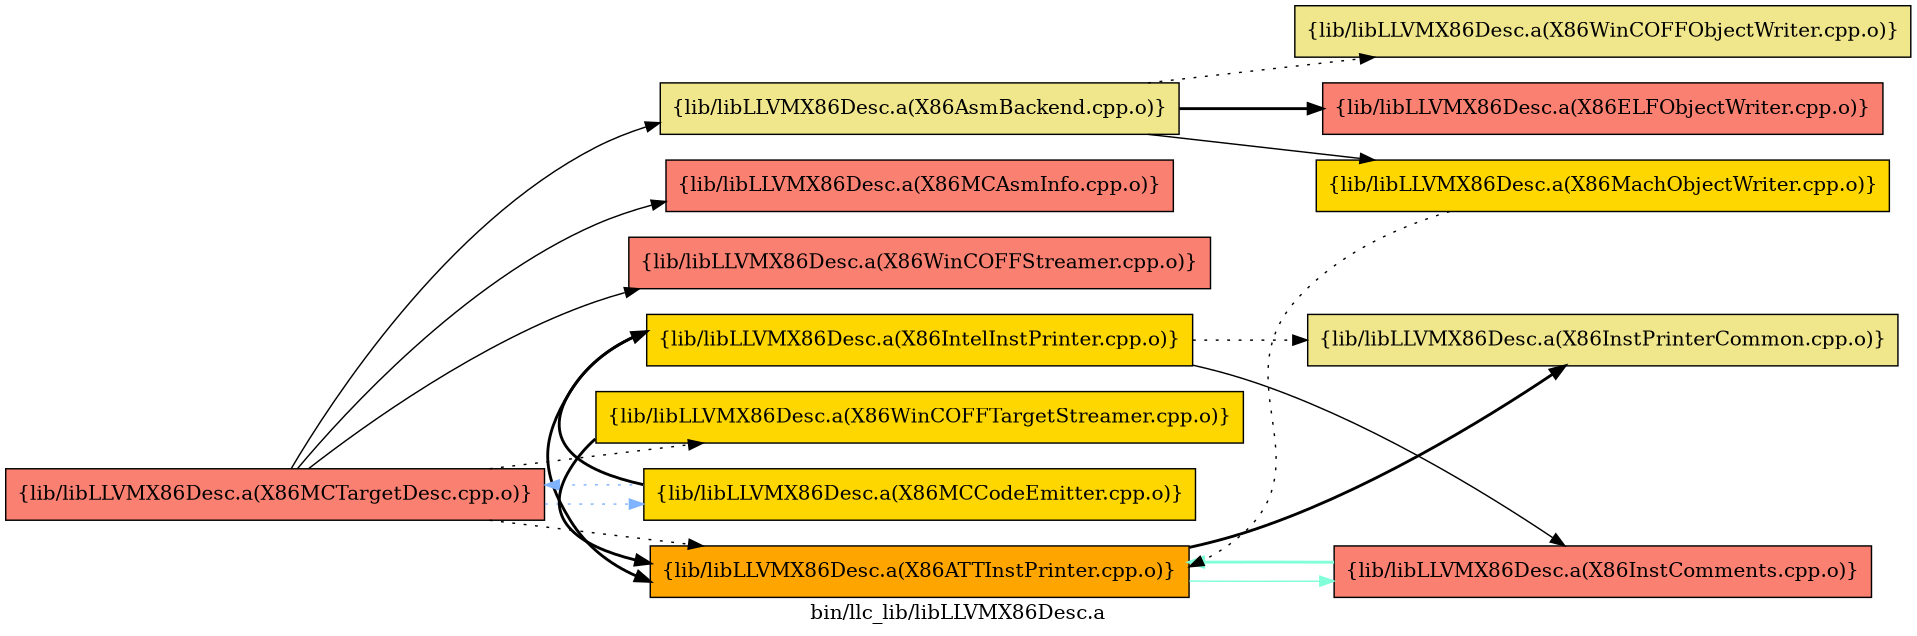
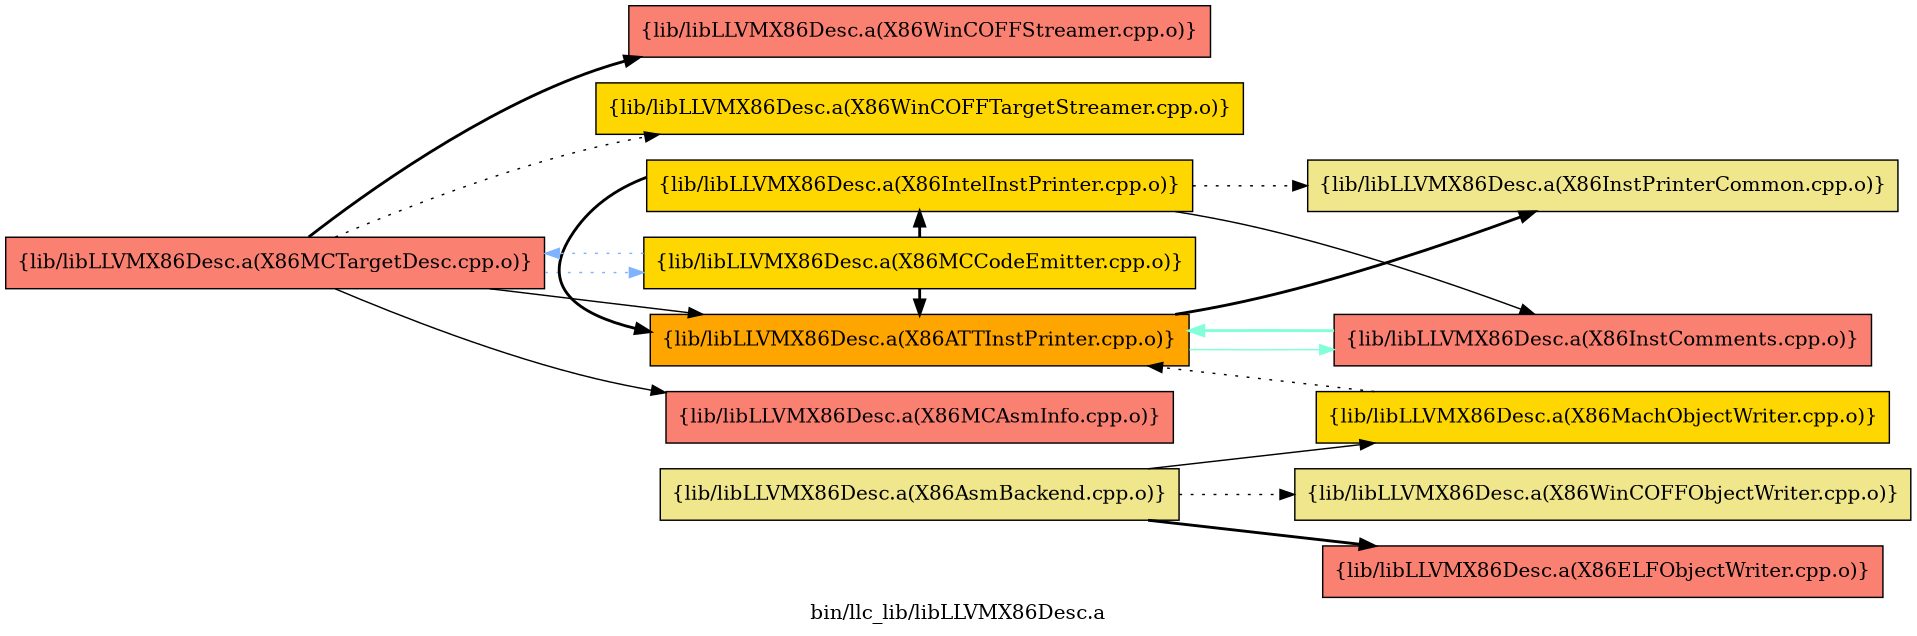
edge "{lib/libLLVMX86Desc.a(X86MCTargetDesc.cpp.o)}" -> "{lib/libLLVMX86Desc.a(X86AsmBackend.cpp.o)}": removed
edge "{lib/libLLVMX86Desc.a(X86MCTargetDesc.cpp.o)}" -> "{lib/libLLVMX86Desc.a(X86WinCOFFStreamer.cpp.o)}": style solid -> bold
edge "{lib/libLLVMX86Desc.a(X86WinCOFFTargetStreamer.cpp.o)}" -> "{lib/libLLVMX86Desc.a(X86ATTInstPrinter.cpp.o)}": now "{lib/libLLVMX86Desc.a(X86MCCodeEmitter.cpp.o)}" -> "{lib/libLLVMX86Desc.a(X86ATTInstPrinter.cpp.o)}"
edge "{lib/libLLVMX86Desc.a(X86MCTargetDesc.cpp.o)}" -> "{lib/libLLVMX86Desc.a(X86ATTInstPrinter.cpp.o)}": style dotted -> solid
